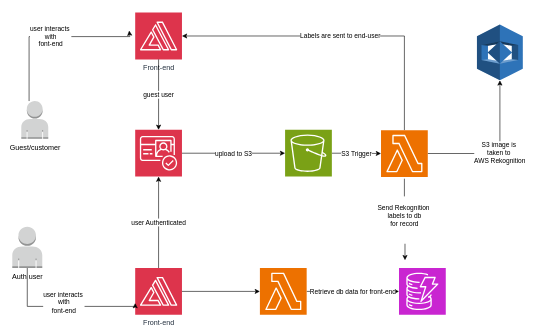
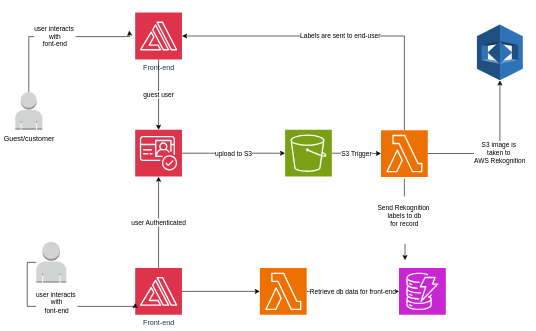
node "Guest/customer": moved (35, 120) -> (29, 111)
node "Auth user": moved (27, 247) -> (51, 262)
